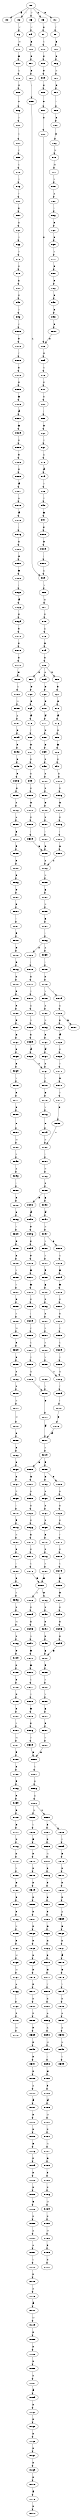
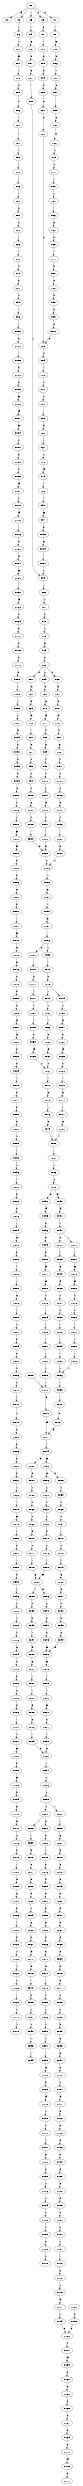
edge "S153" -> "S161": now "S157" -> "S161"
edge "S449" -> "S451": now "S449" -> "S455"
